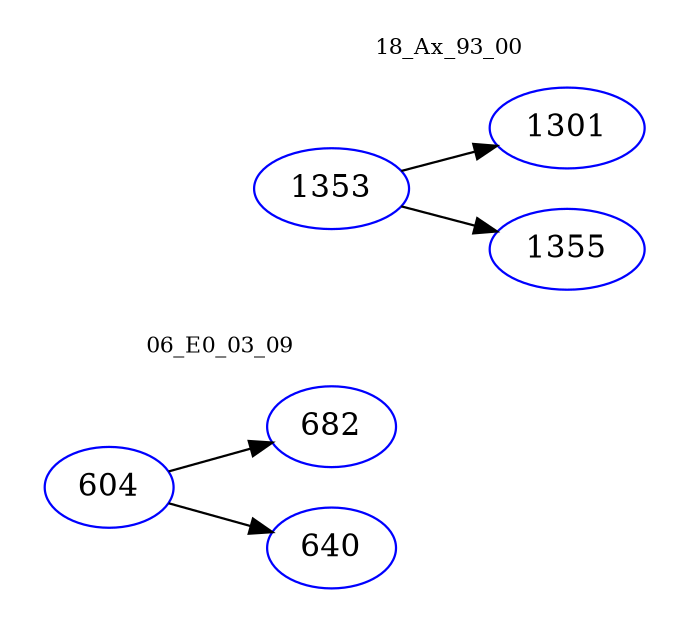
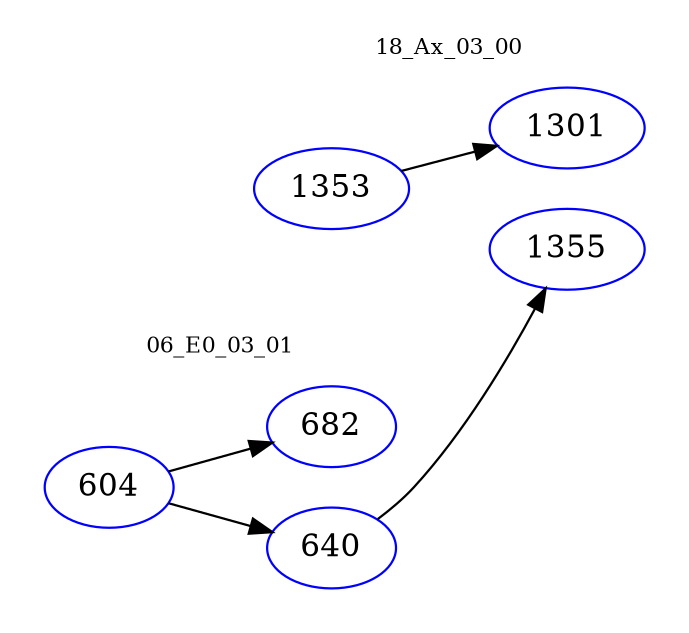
cluster "18_Ax_93_00": label "18_Ax_93_00" -> "18_Ax_03_00"
edge "1353" -> "1355": now "640" -> "1355"
cluster "06_E0_03_09": label "06_E0_03_09" -> "06_E0_03_01"
